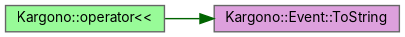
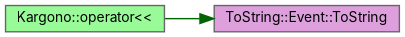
node "Kargono::Event::ToString": label "Kargono::Event::ToString" -> "ToString::Event::ToString"
